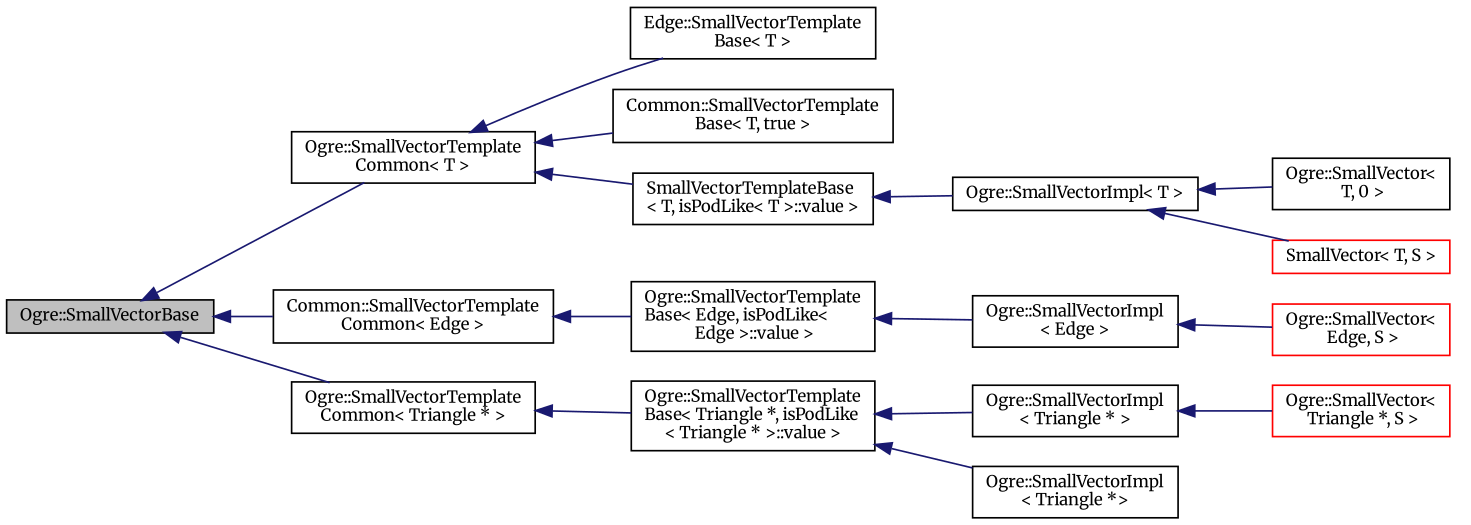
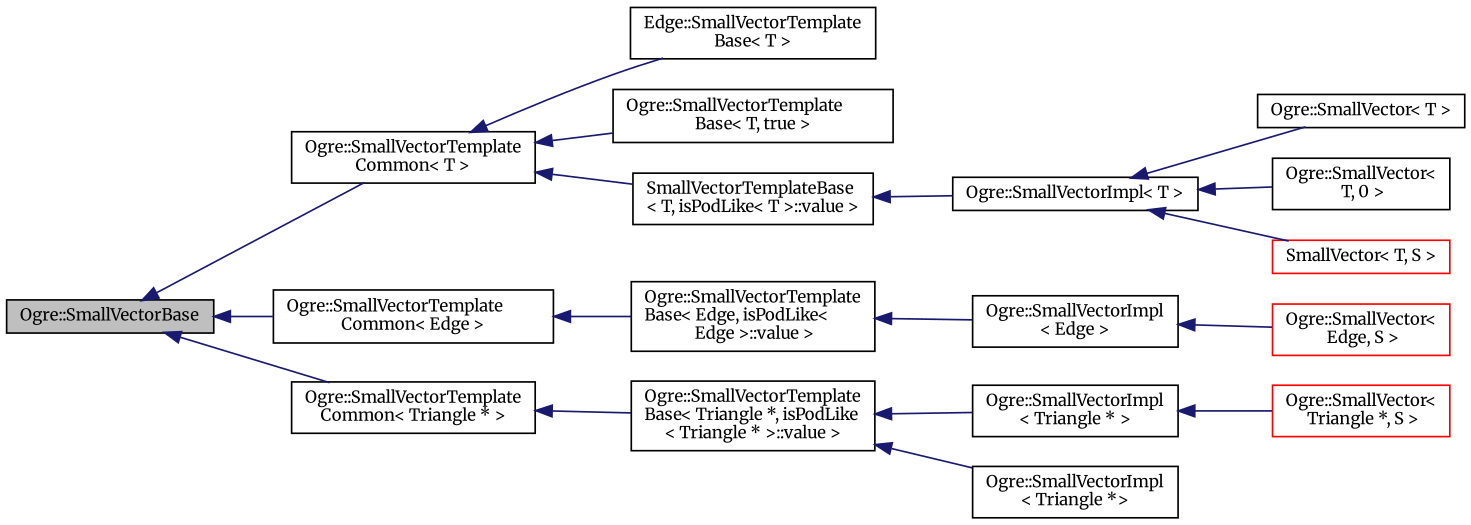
node "Ogre::SmallVector< T >": added
node "Common::SmallVectorTemplate Base< T, true >": label "Common::SmallVectorTemplate Base< T, true >" -> "Ogre::SmallVectorTemplate Base< T, true >"
node "Common::SmallVectorTemplate Common< Edge >": label "Common::SmallVectorTemplate Common< Edge >" -> "Ogre::SmallVectorTemplate Common< Edge >"
